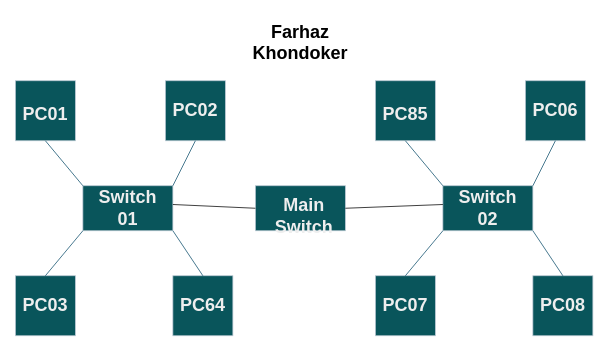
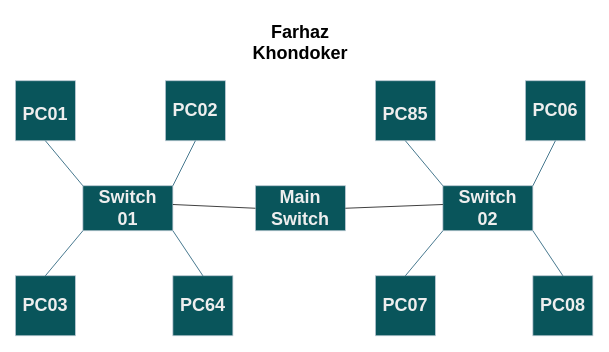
node "Main Switch": moved (304, 216) -> (300, 208)
